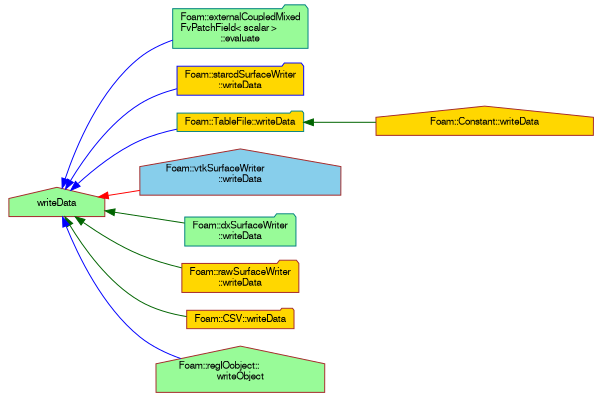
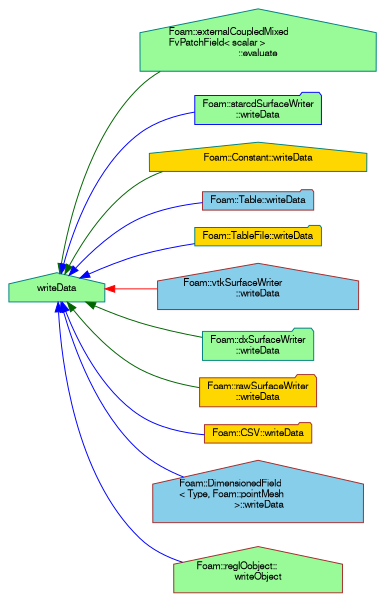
node "Foam::externalCoupledMixed FvPatchField< scalar > ::evaluate": shape folder -> house
node "Foam::starcdSurfaceWriter ::writeData": fillcolor gold -> palegreen
edge "Foam::externalCoupledMixed FvPatchField< scalar > ::evaluate" -> "writeData": color blue -> darkgreen
edge "Foam::Constant::writeData" -> "Foam::TableFile::writeData": now "Foam::Constant::writeData" -> "writeData"
node "Foam::Constant::writeData": color brown -> teal
node "Foam::Table::writeData": added
node "writeData": color brown -> teal
edge "Foam::CSV::writeData" -> "writeData": color darkgreen -> blue
node "Foam::DimensionedField < Type, Foam::pointMesh >::writeData": added
